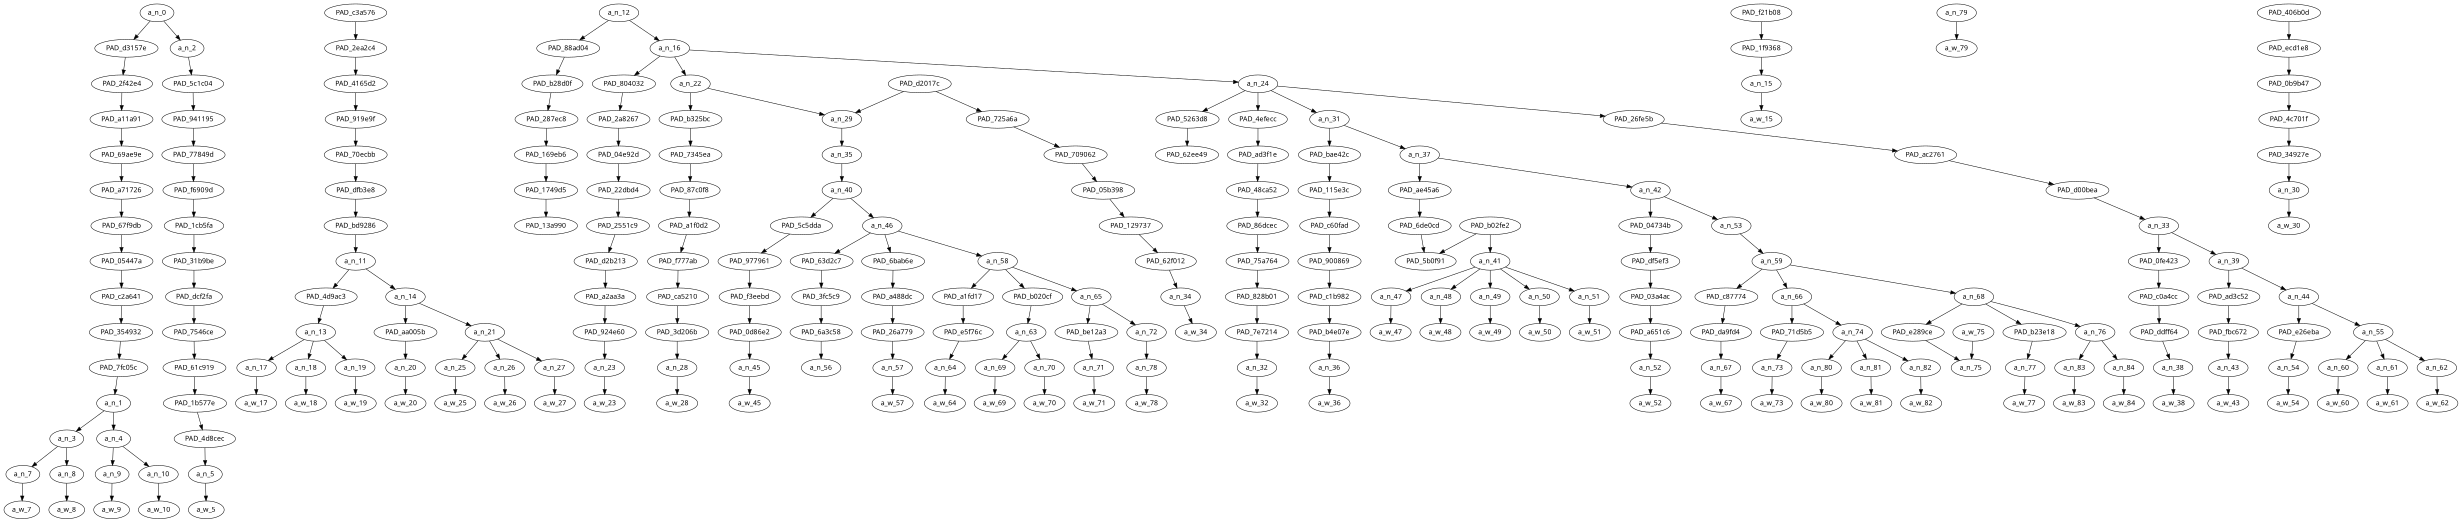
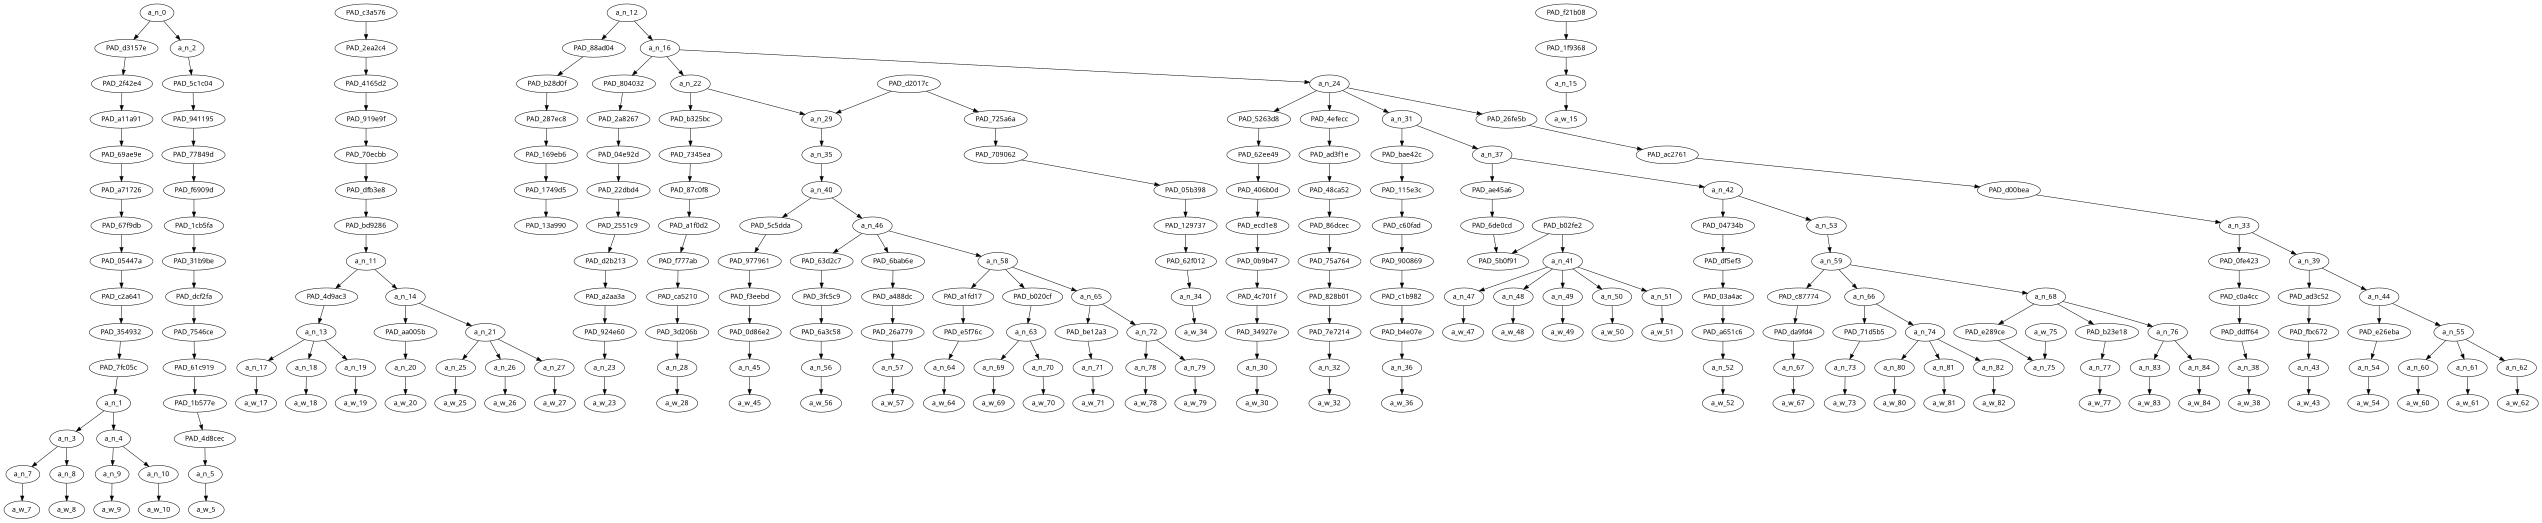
edge "PAD_62ee49" -> "PAD_406b0d": added
edge "a_n_72" -> "a_n_79": added
node "a_w_56": added
